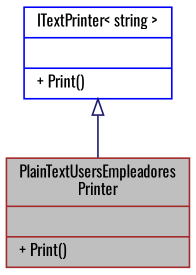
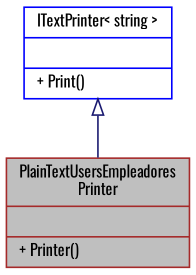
node "PlainTextUsersEmpleadores": text "+ Print()" -> "+ Printer()"
